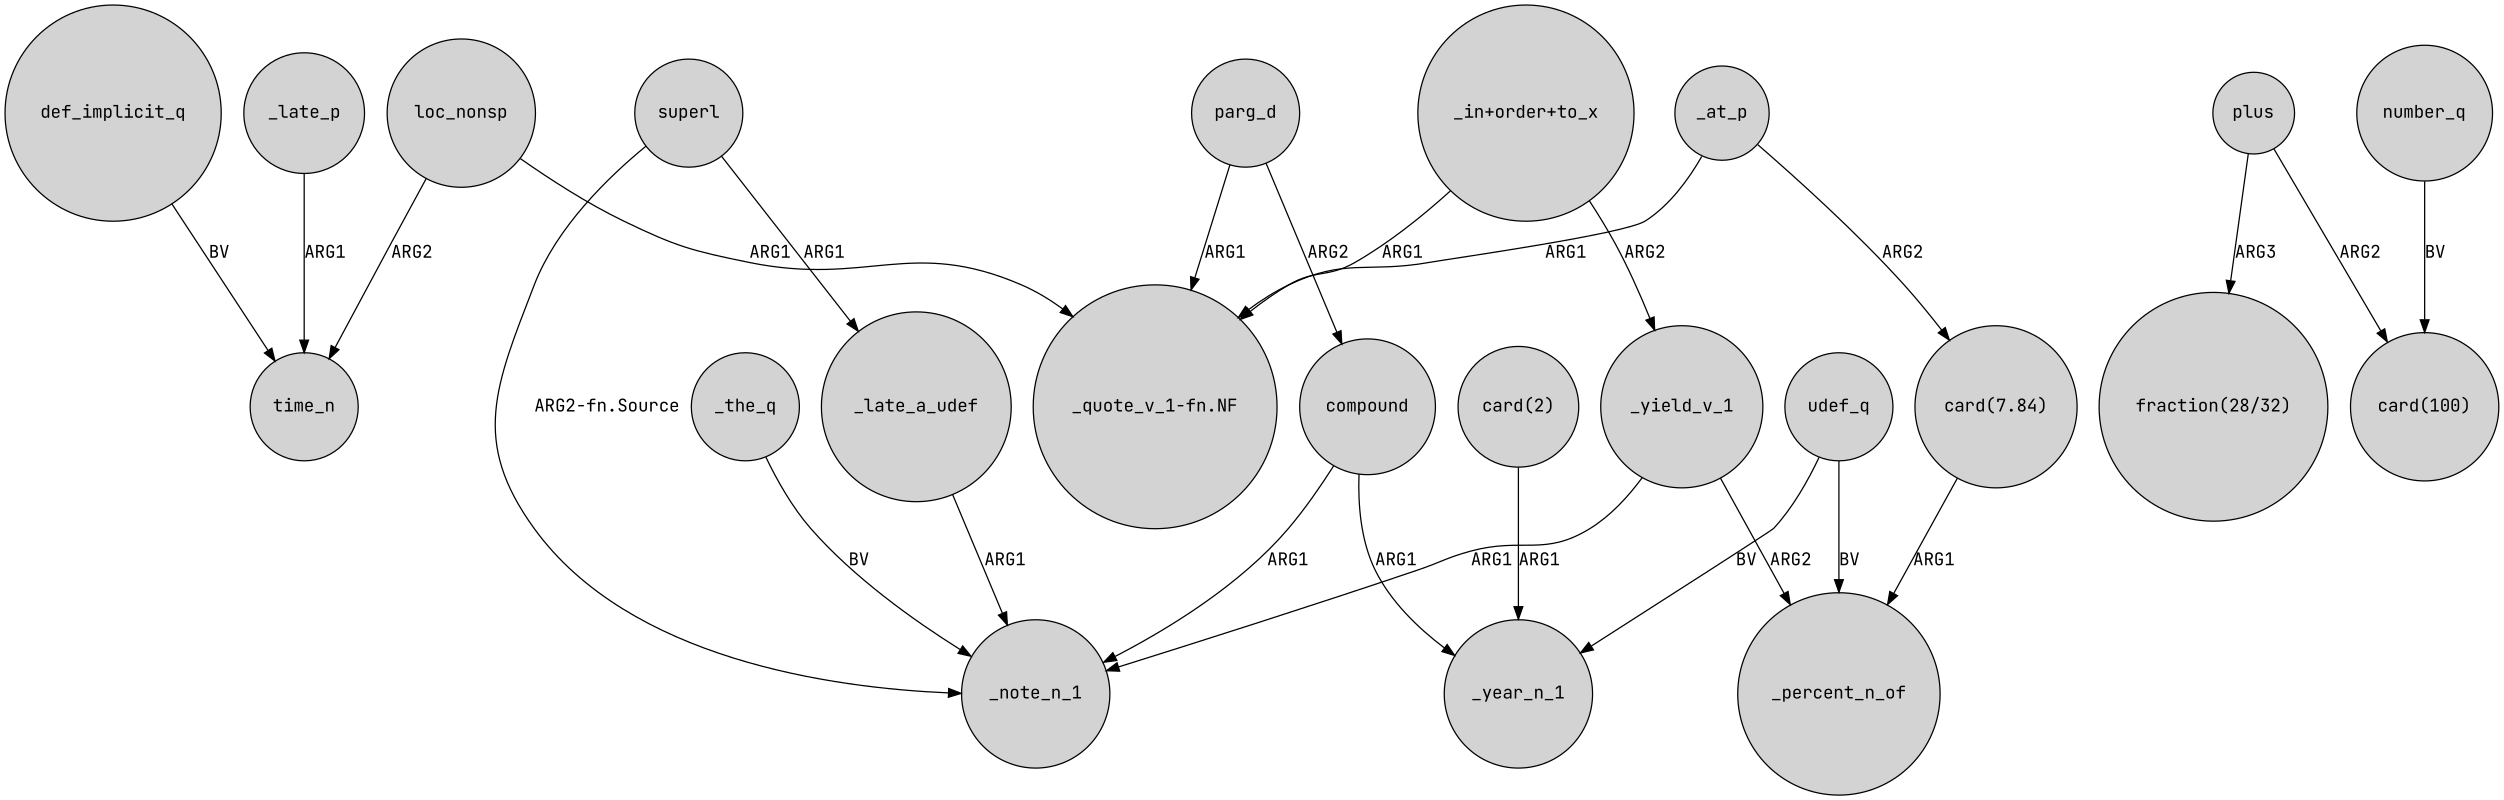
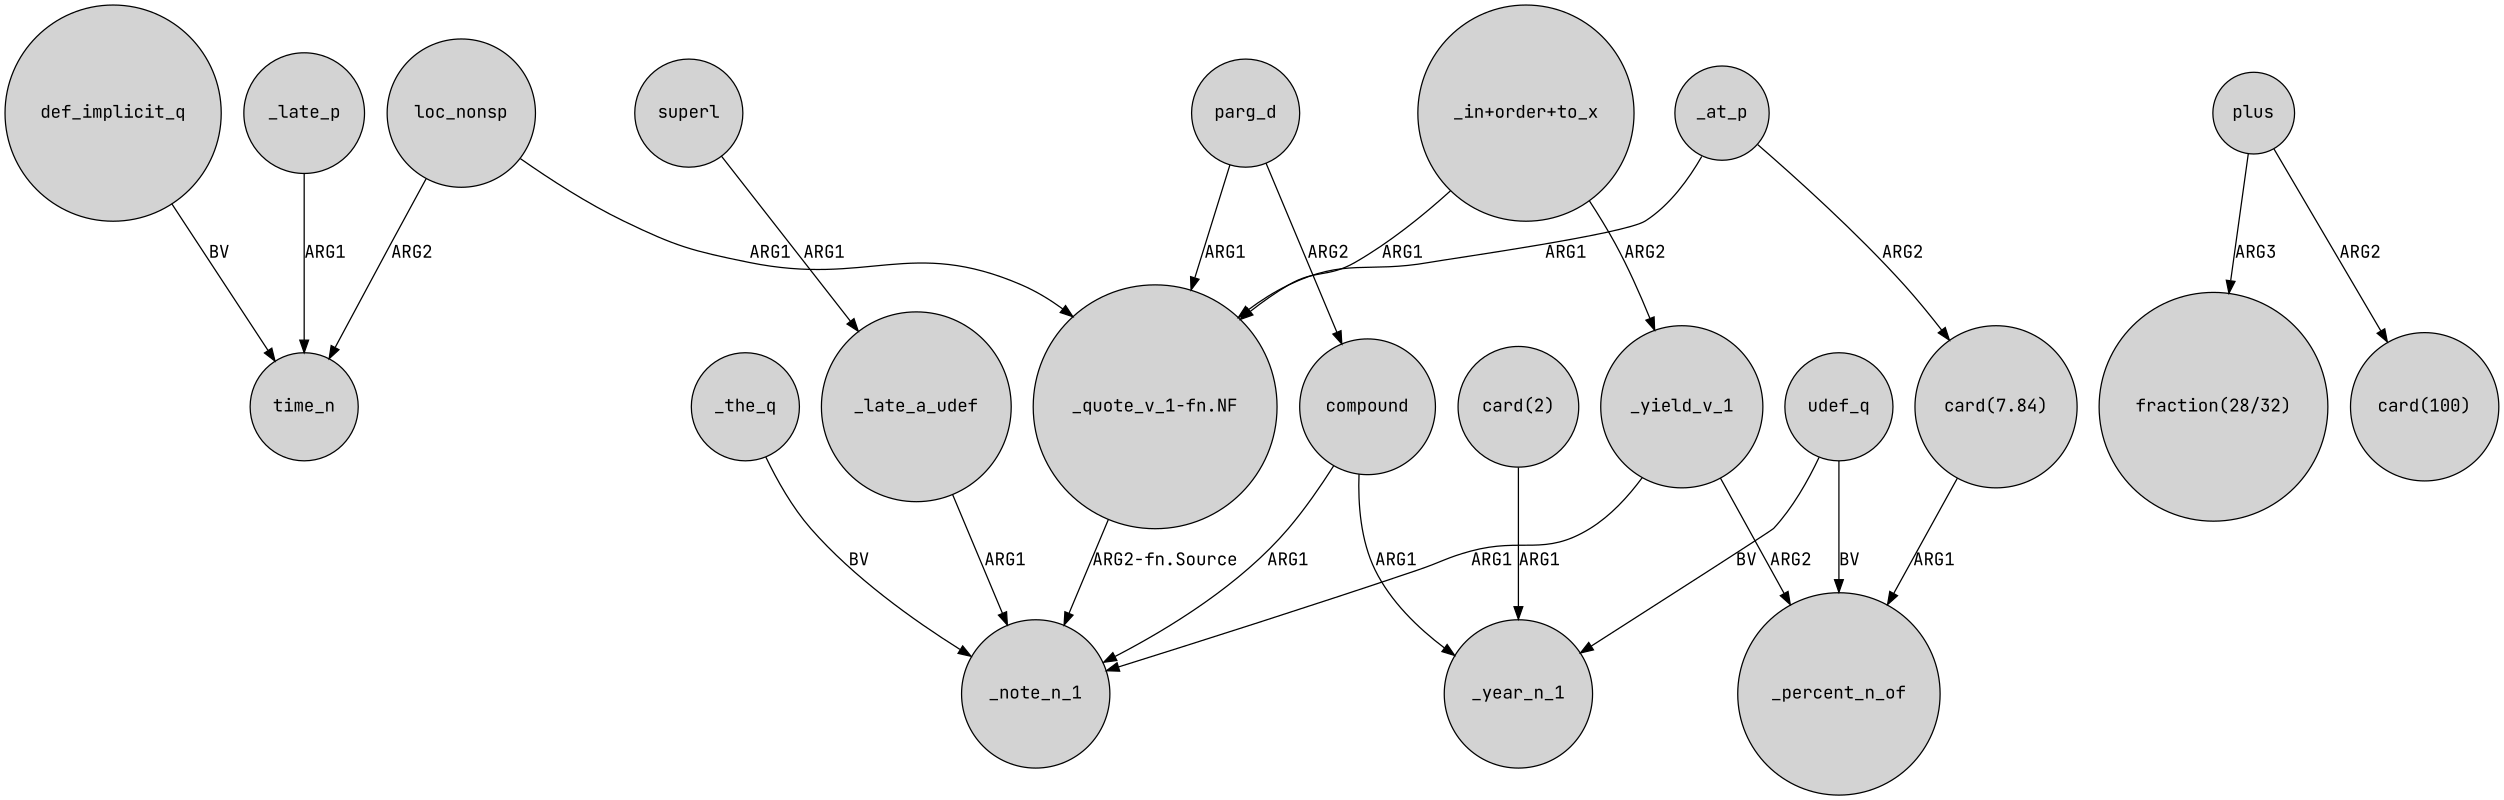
node "number_q": removed
edge "superl" -> "_note_n_1": now "_quote_v_1-fn.NF" -> "_note_n_1"
